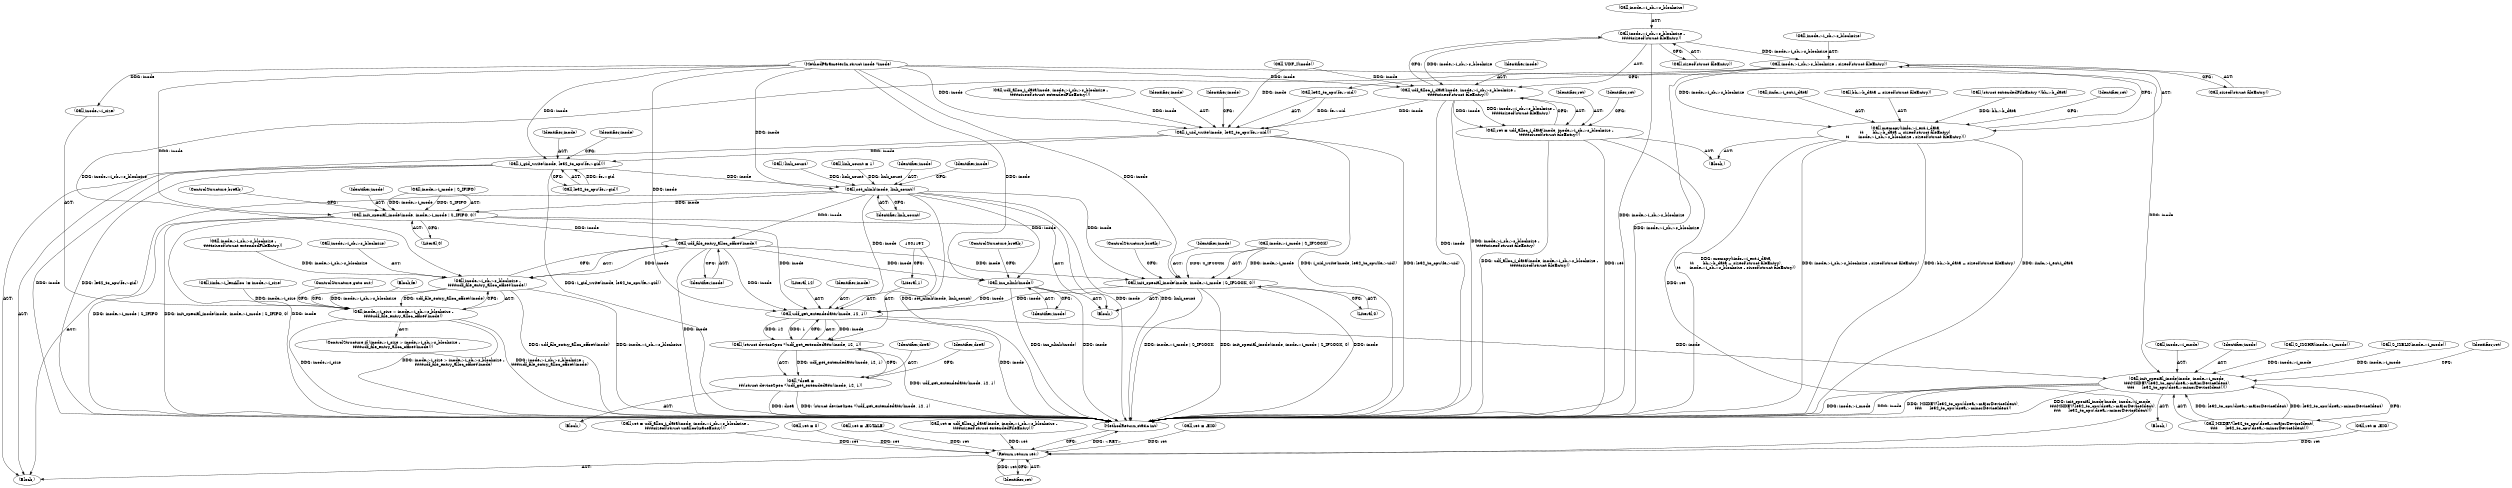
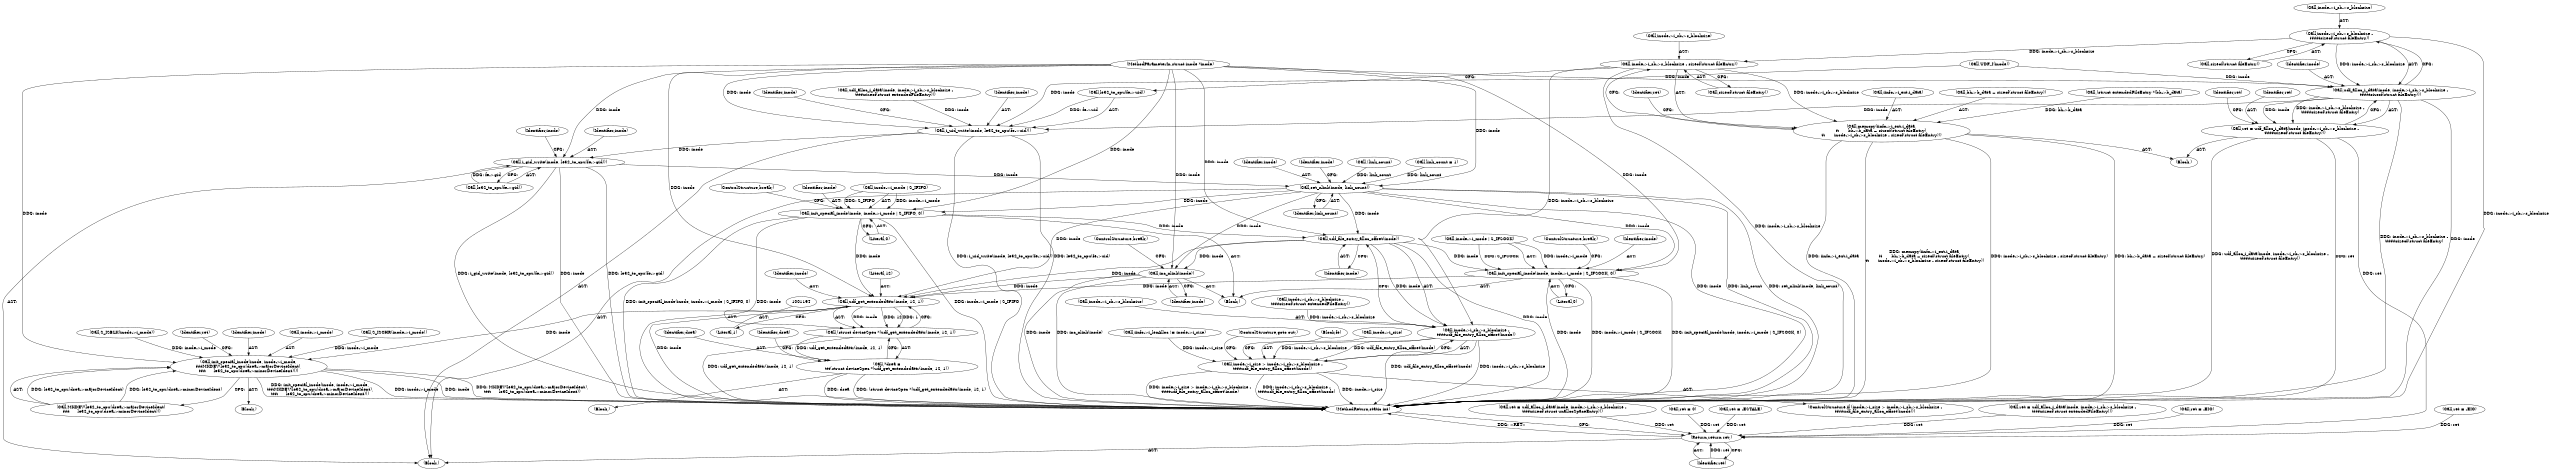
edge "(MethodParameterIn,struct inode *inode)" -> "(Call,inode->i_size)": now "(MethodParameterIn,struct inode *inode)" -> "(Call,udf_file_entry_alloc_offset(inode))"
edge "1001194" -> "(Literal,1)": now "(Call,udf_get_extendedattr(inode, 12, 1))" -> "(Literal,1)"
